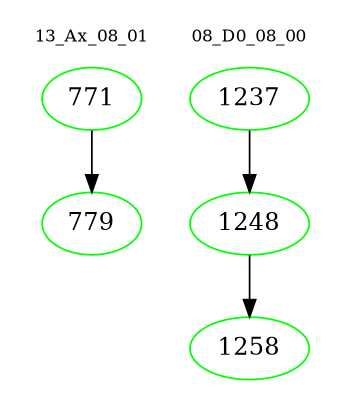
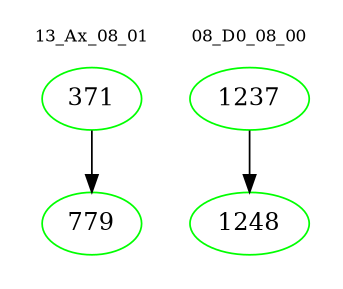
node "771": label "771" -> "371"
node "1258": removed
